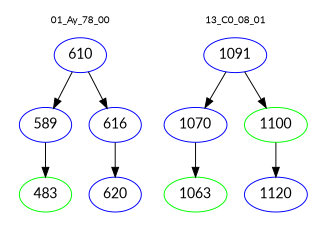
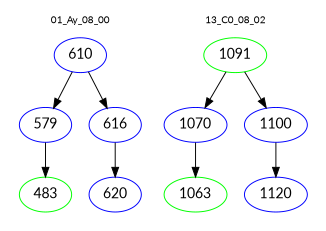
cluster "01_Ay_78_00": label "01_Ay_78_00" -> "01_Ay_08_00"
cluster "13_C0_08_01": label "13_C0_08_01" -> "13_C0_08_02"
node "1091": color blue -> green
node "589": label "589" -> "579"
node "1100": color green -> blue
